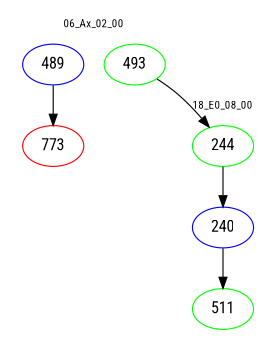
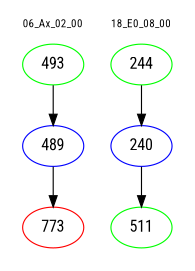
edge "493" -> "244": now "493" -> "489"
